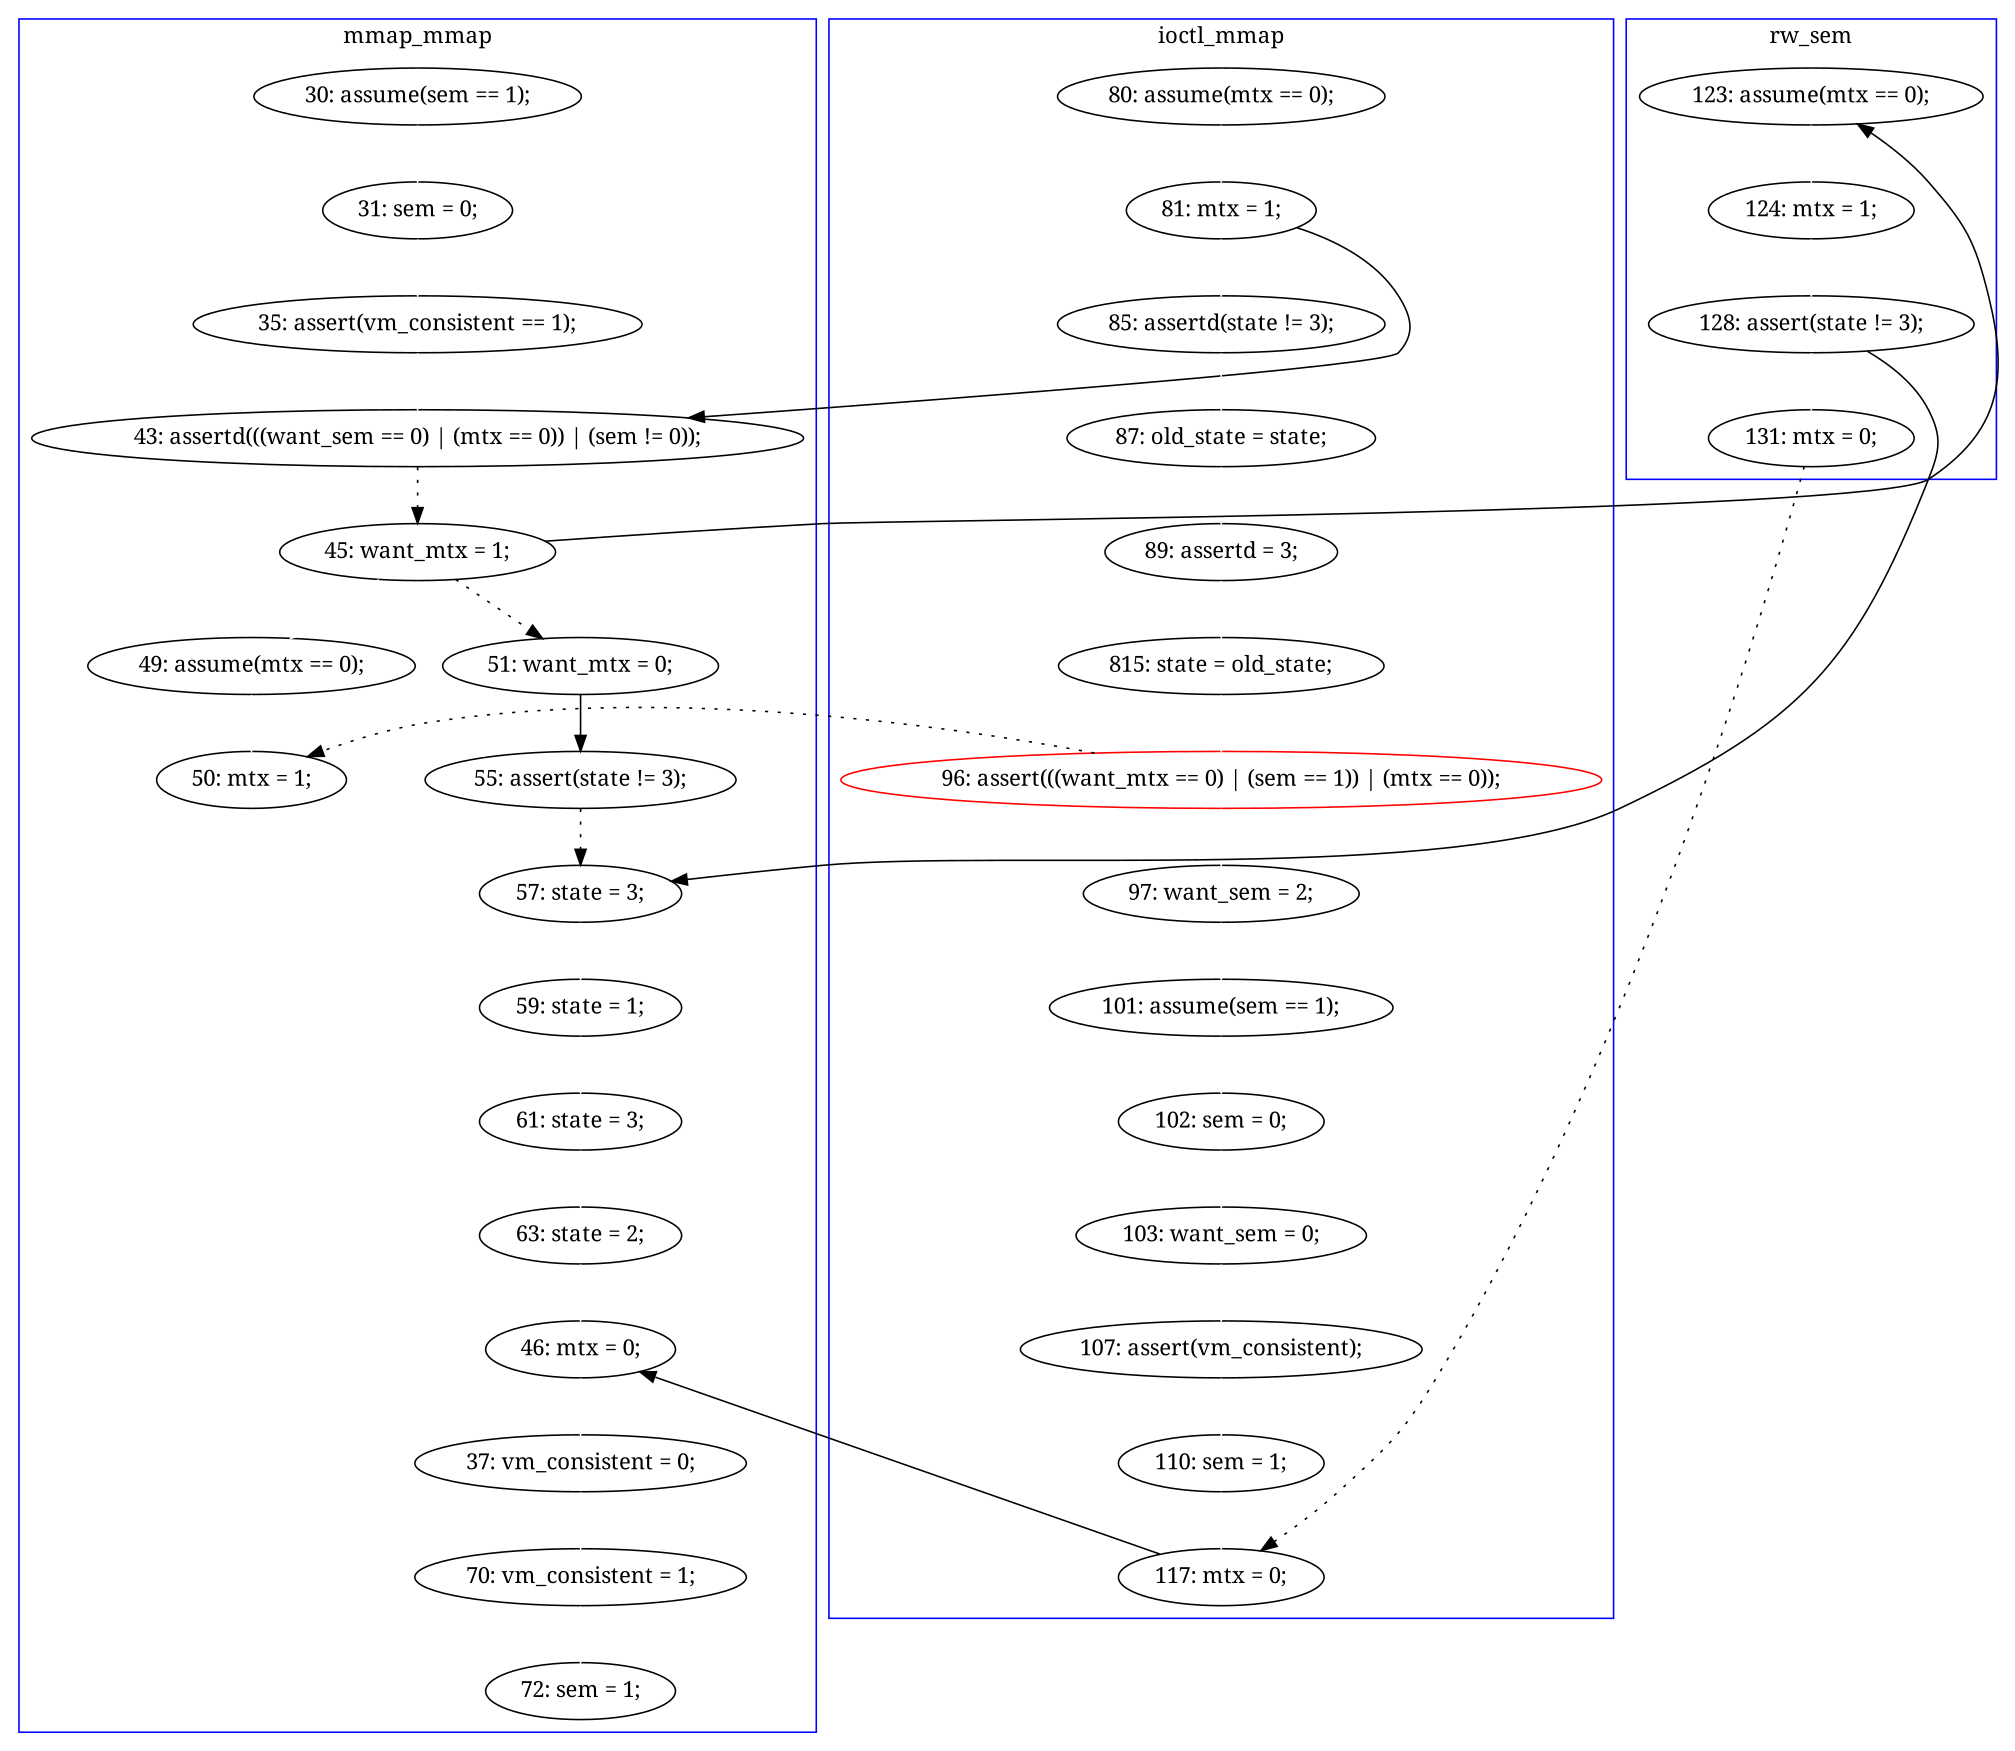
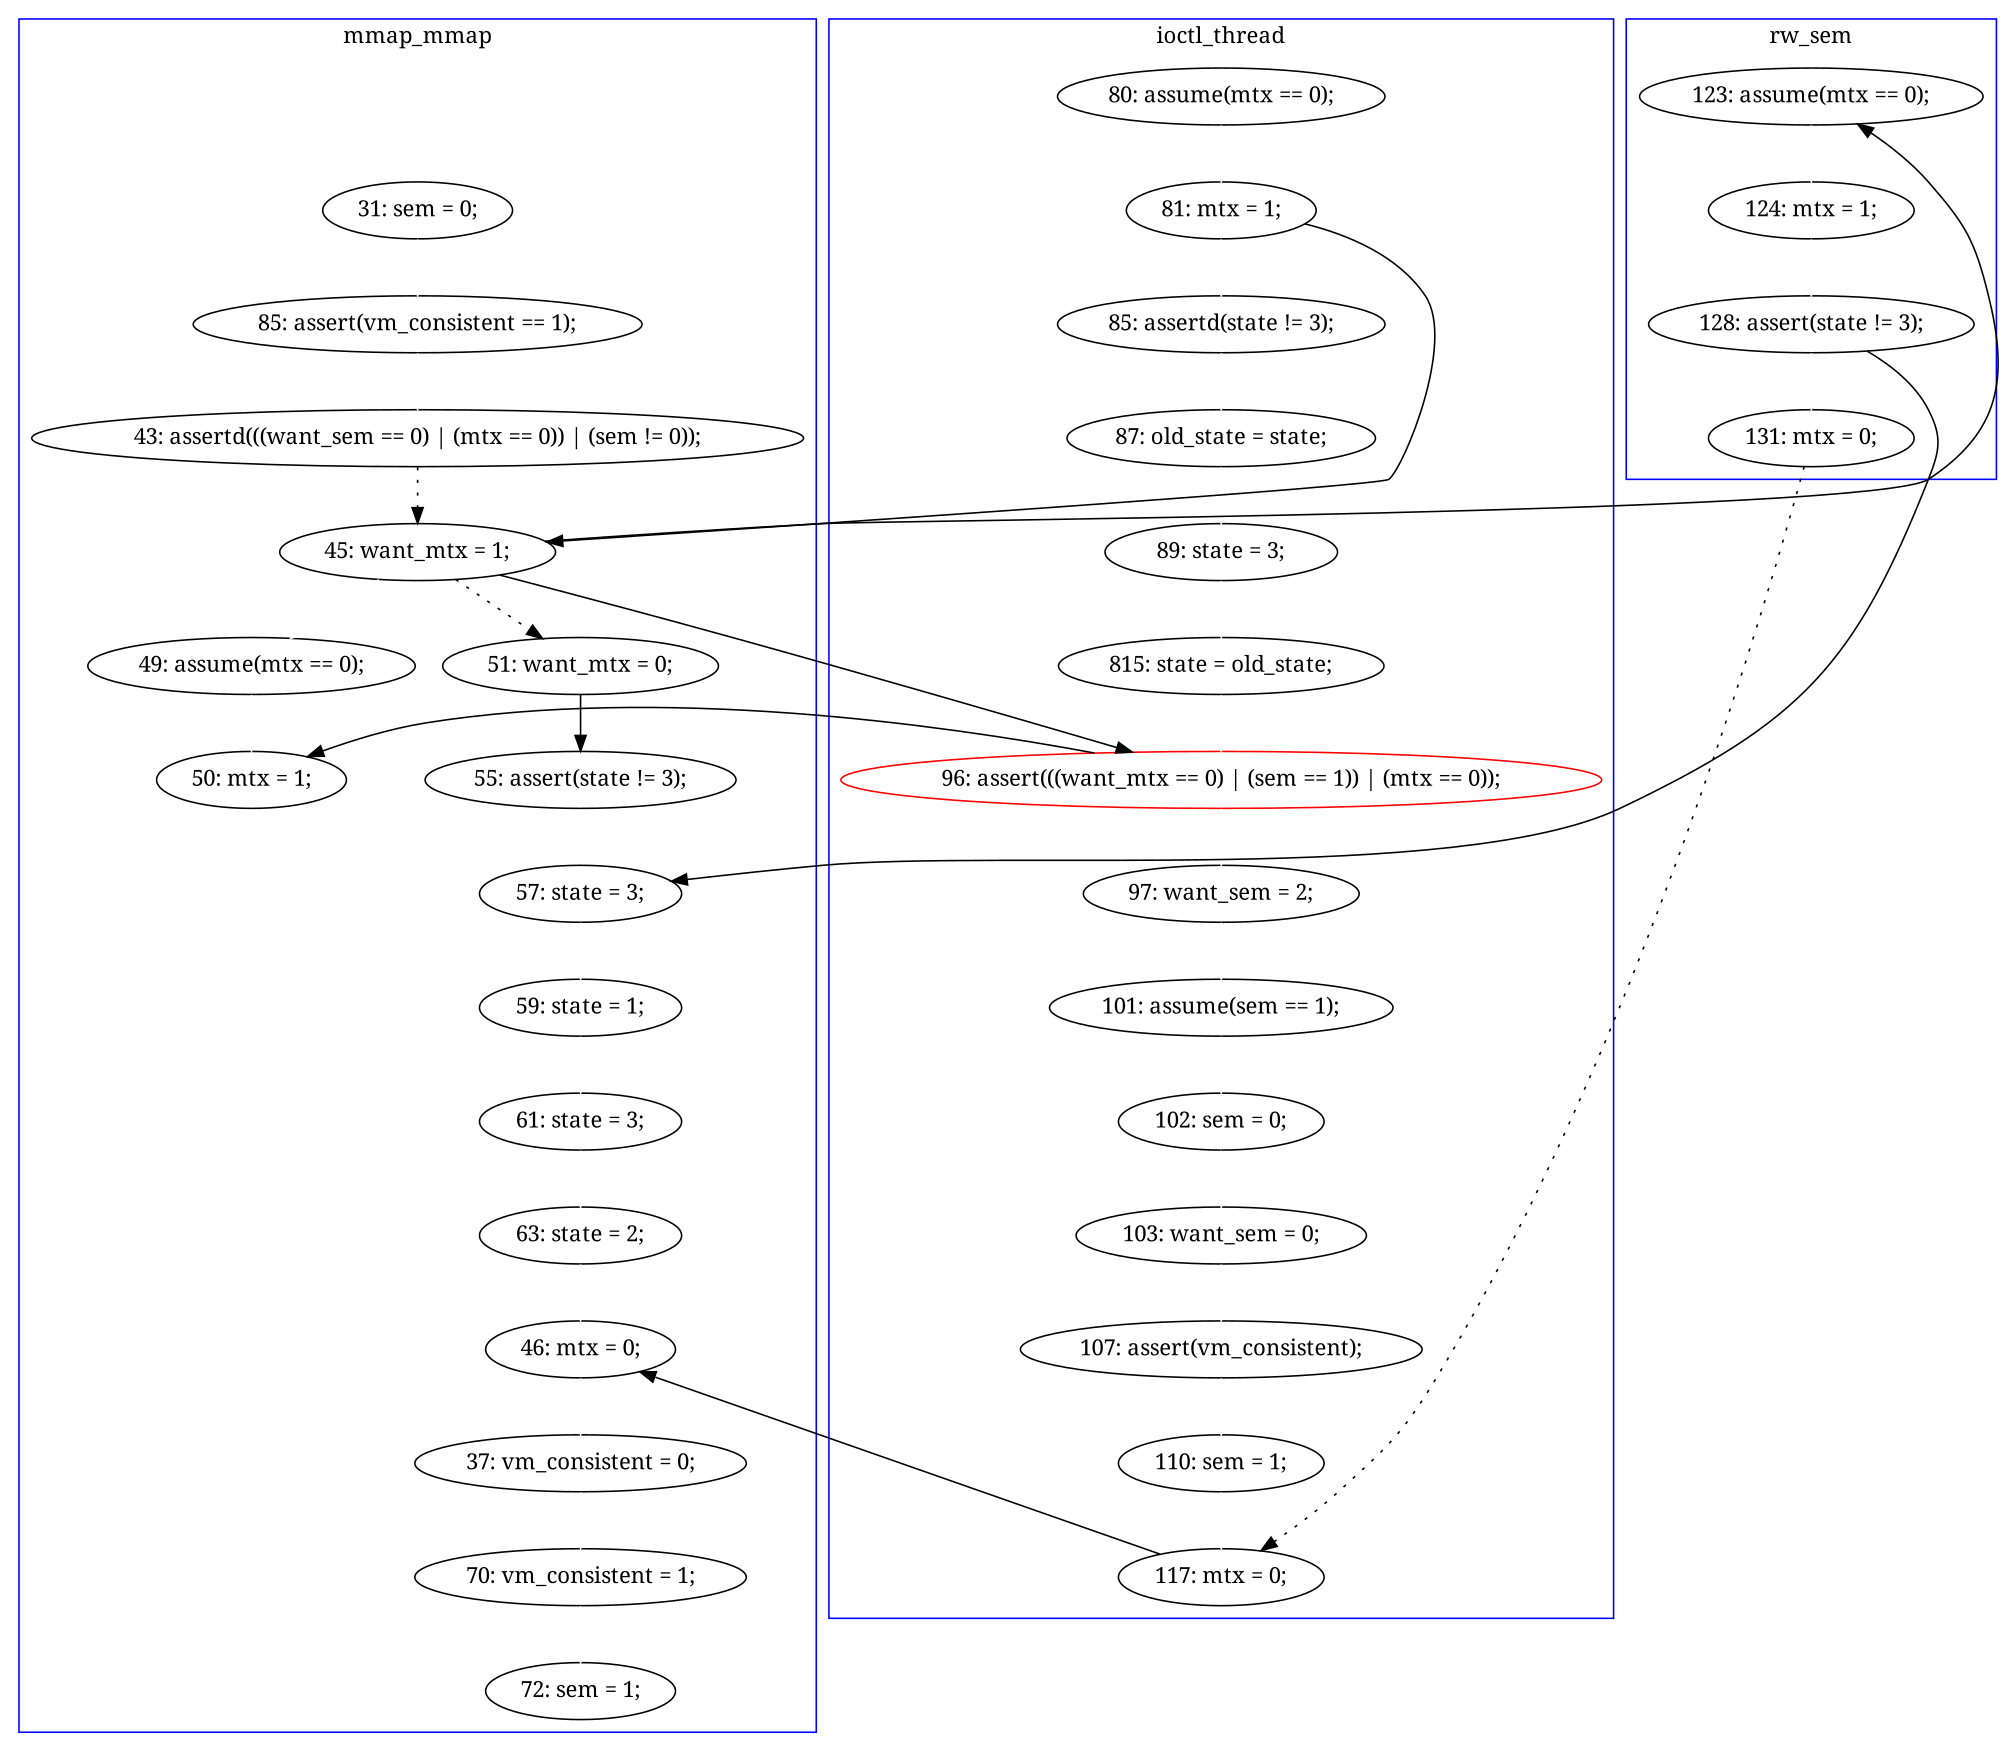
cluster "ioctl_mmap": label "ioctl_mmap" -> "ioctl_thread"
node "30: assume(sem == 1);": removed
node "35: assert(vm_consistent == 1);": label "35: assert(vm_consistent == 1);" -> "85: assert(vm_consistent == 1);"
edge "81: mtx = 1;" -> "43: assertd(((want_sem == 0) | (mtx == 0)) | (sem != 0));": now "81: mtx = 1;" -> "45: want_mtx = 1;"
node "89: assertd = 3;": label "89: assertd = 3;" -> "89: state = 3;"
edge "45: want_mtx = 1;" -> "96: assert(((want_mtx == 0) | (sem == 1)) | (mtx == 0));": added
edge "96: assert(((want_mtx == 0) | (sem == 1)) | (mtx == 0));" -> "50: mtx = 1;": style dotted -> solid
edge "55: assert(state != 3);" -> "57: state = 3;": removed
